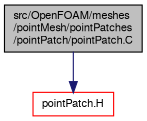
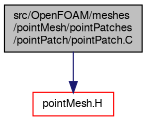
node "pointPatch.H": label "pointPatch.H" -> "pointMesh.H"
